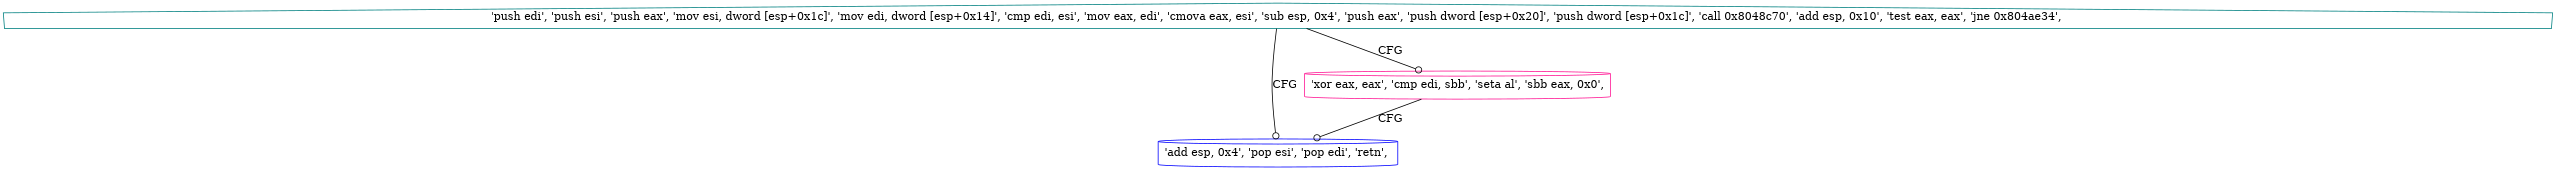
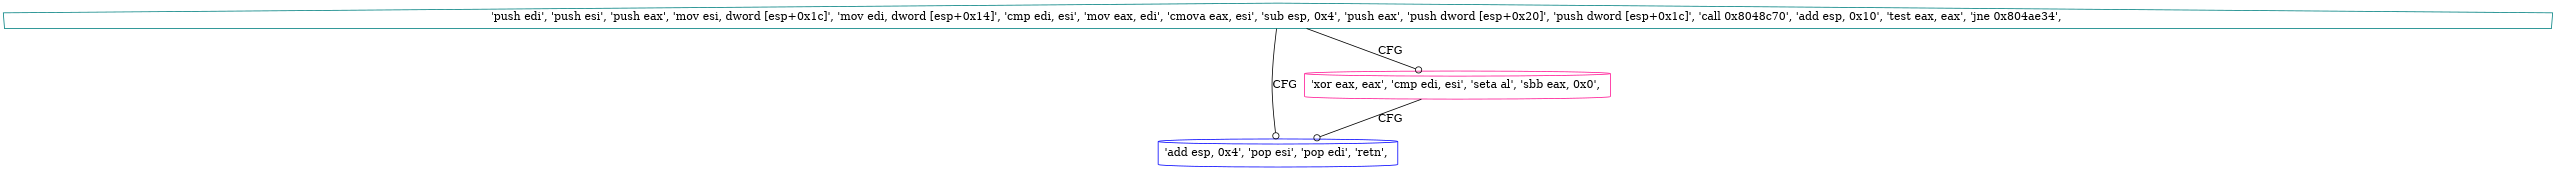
node "'xor eax, eax', 'cmp edi, sbb', 'seta al', 'sbb eax, 0x0',": label "'xor eax, eax', 'cmp edi, sbb', 'seta al', 'sbb eax, 0x0'," -> "'xor eax, eax', 'cmp edi, esi', 'seta al', 'sbb eax, 0x0',"
